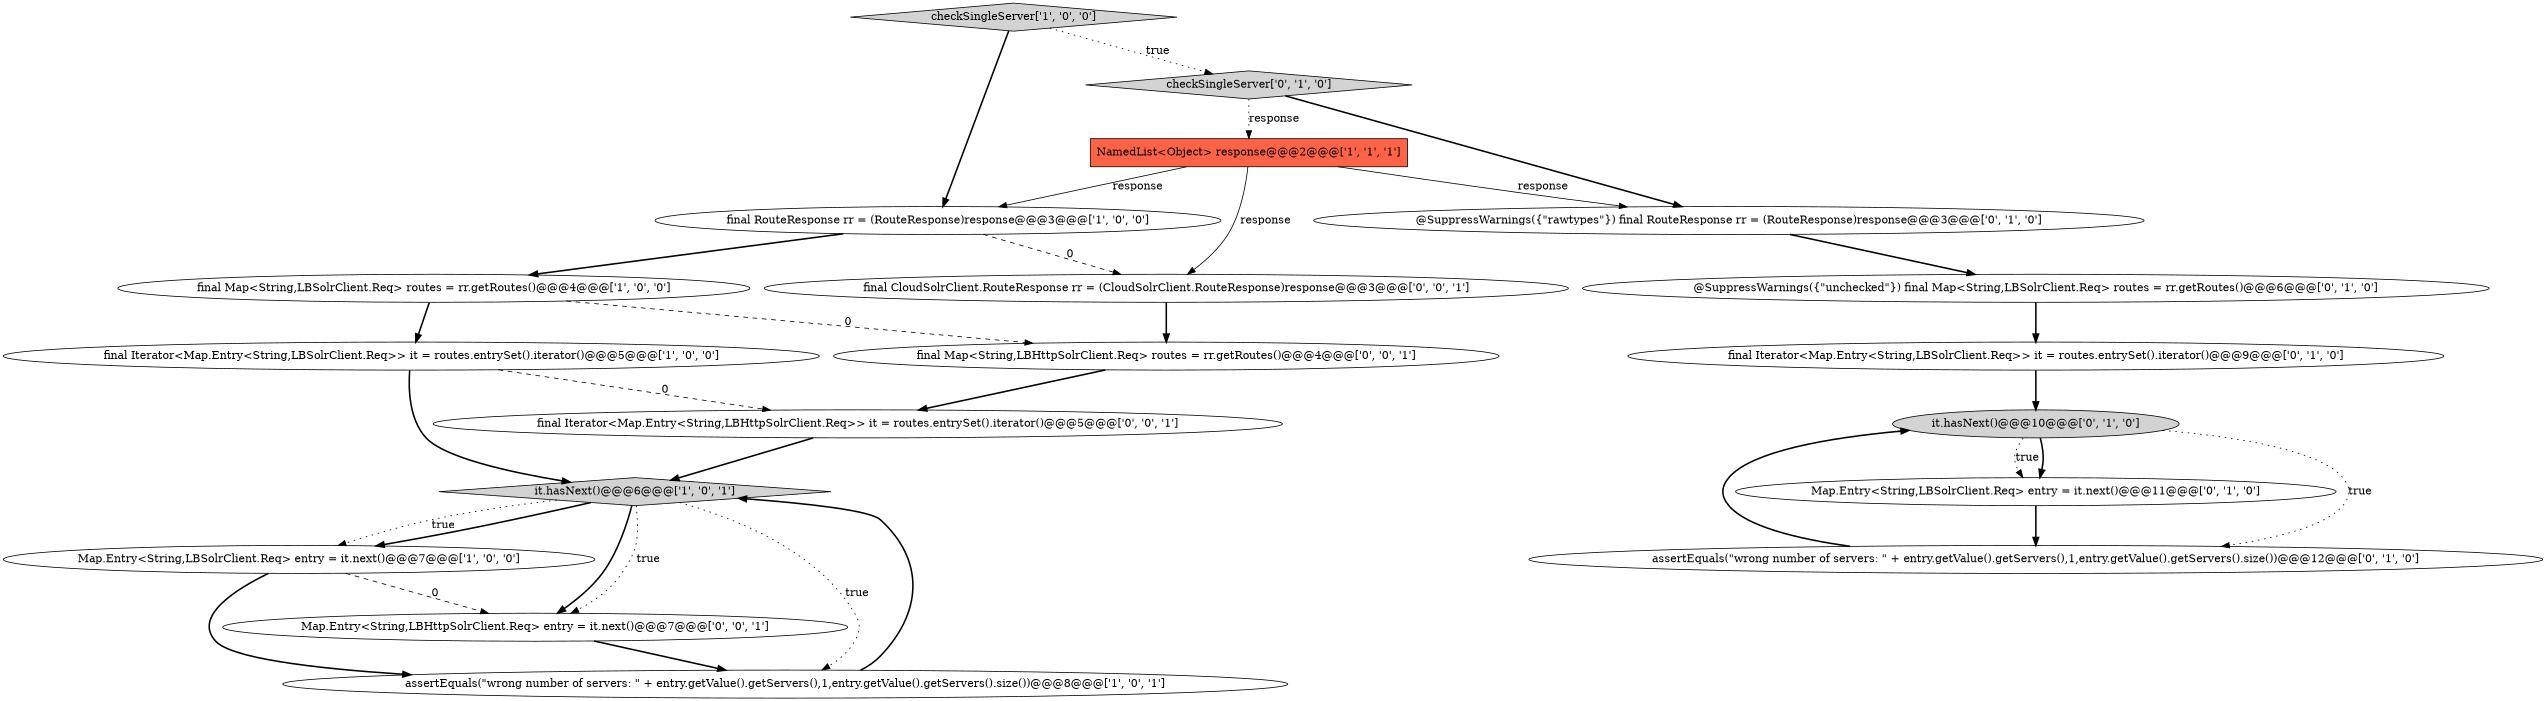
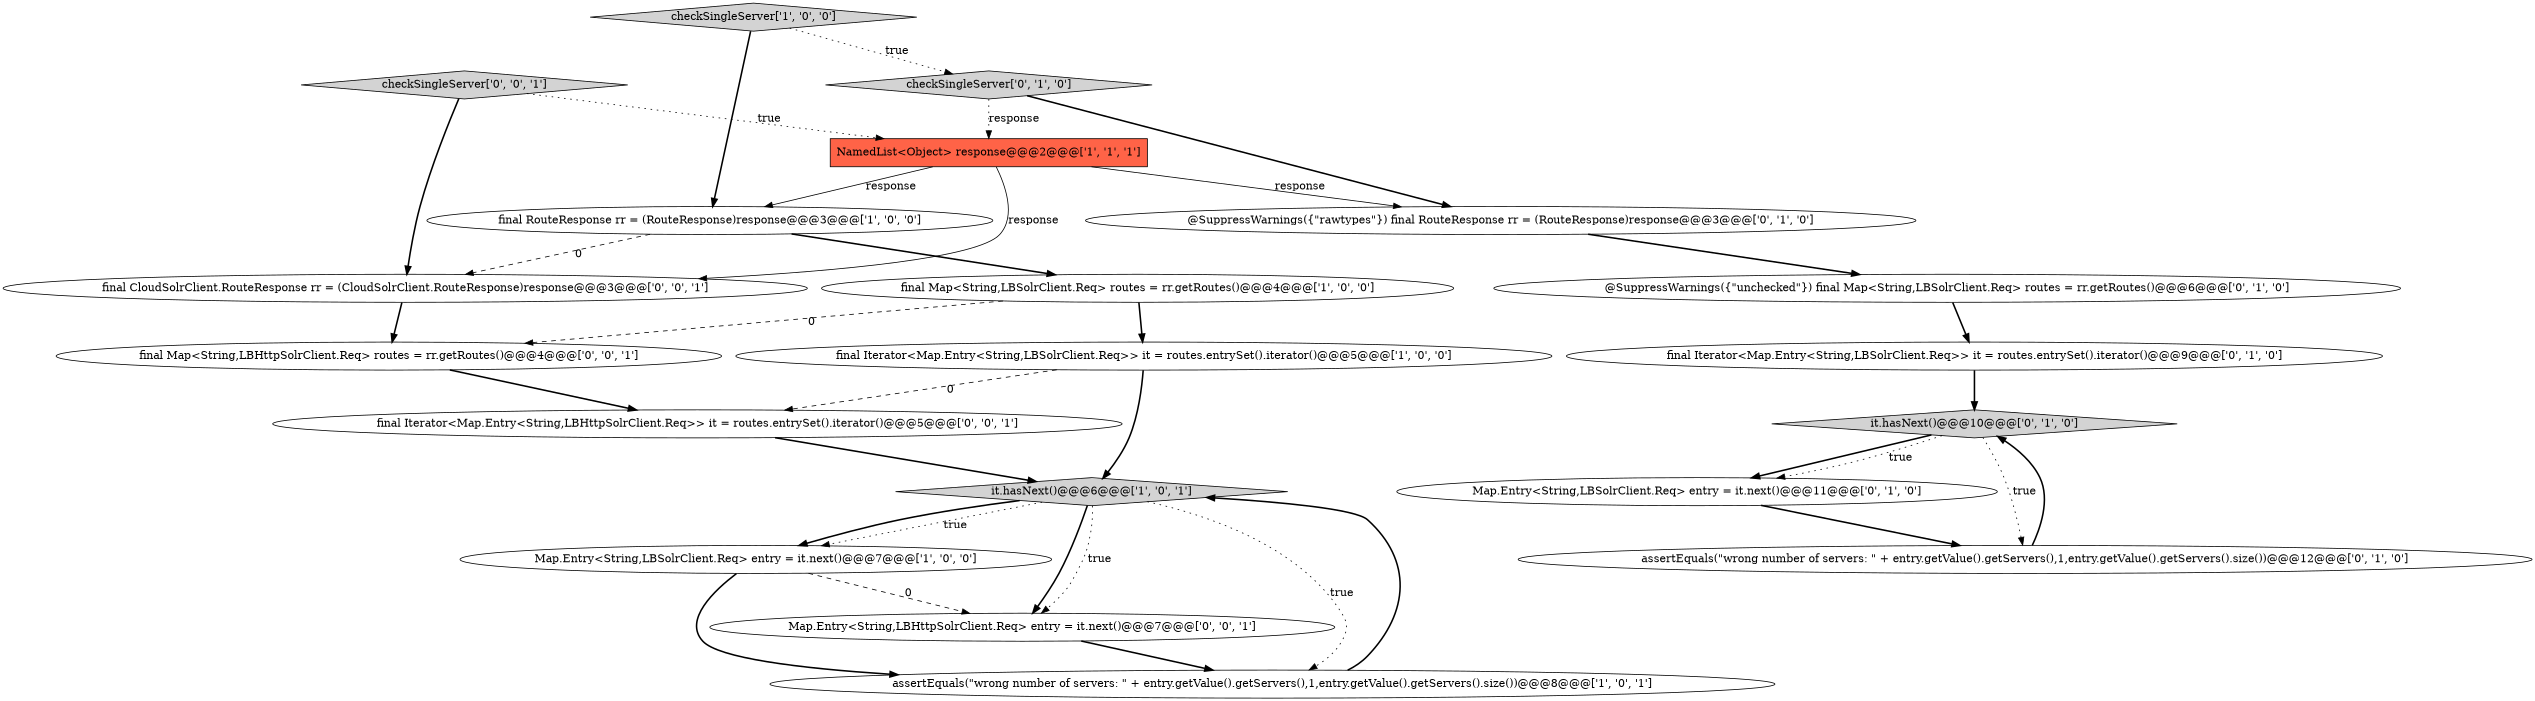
node "checkSingleServer['0', '0', '1']": added
node "it.hasNext()@@@10@@@['0', '1', '0']": shape ellipse -> diamond
